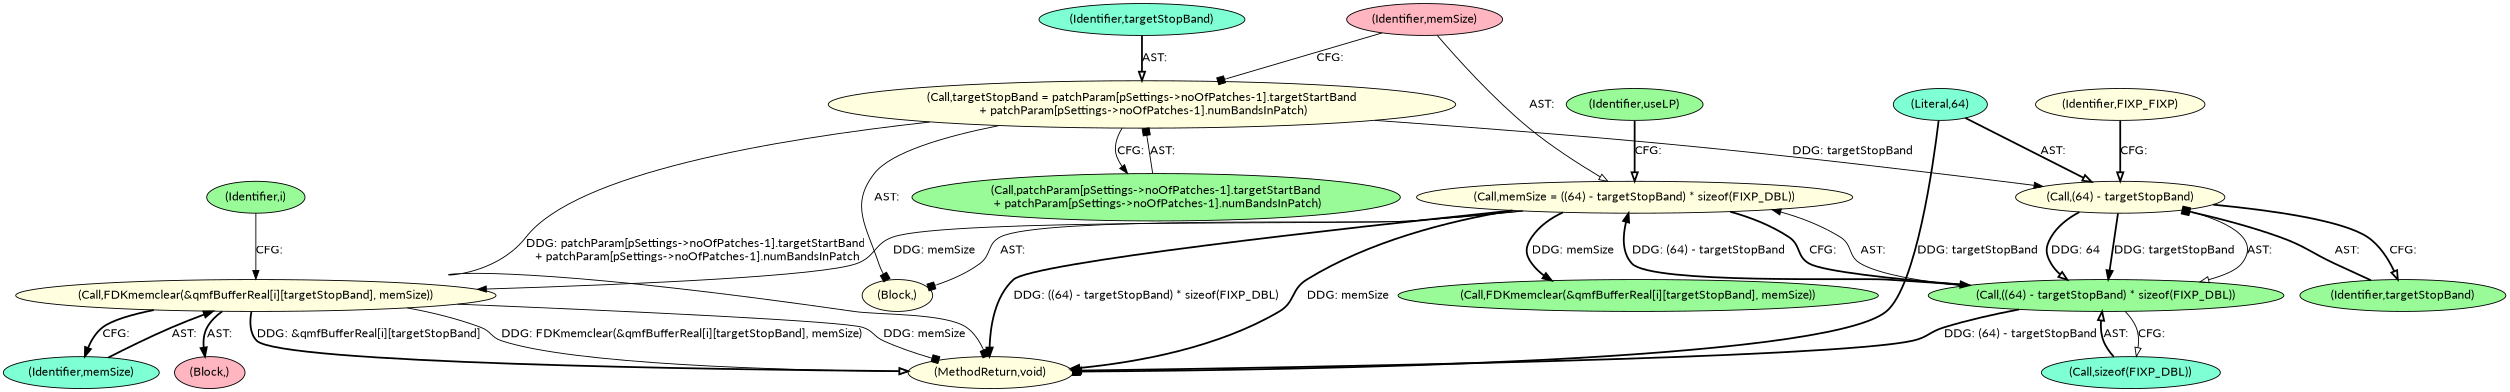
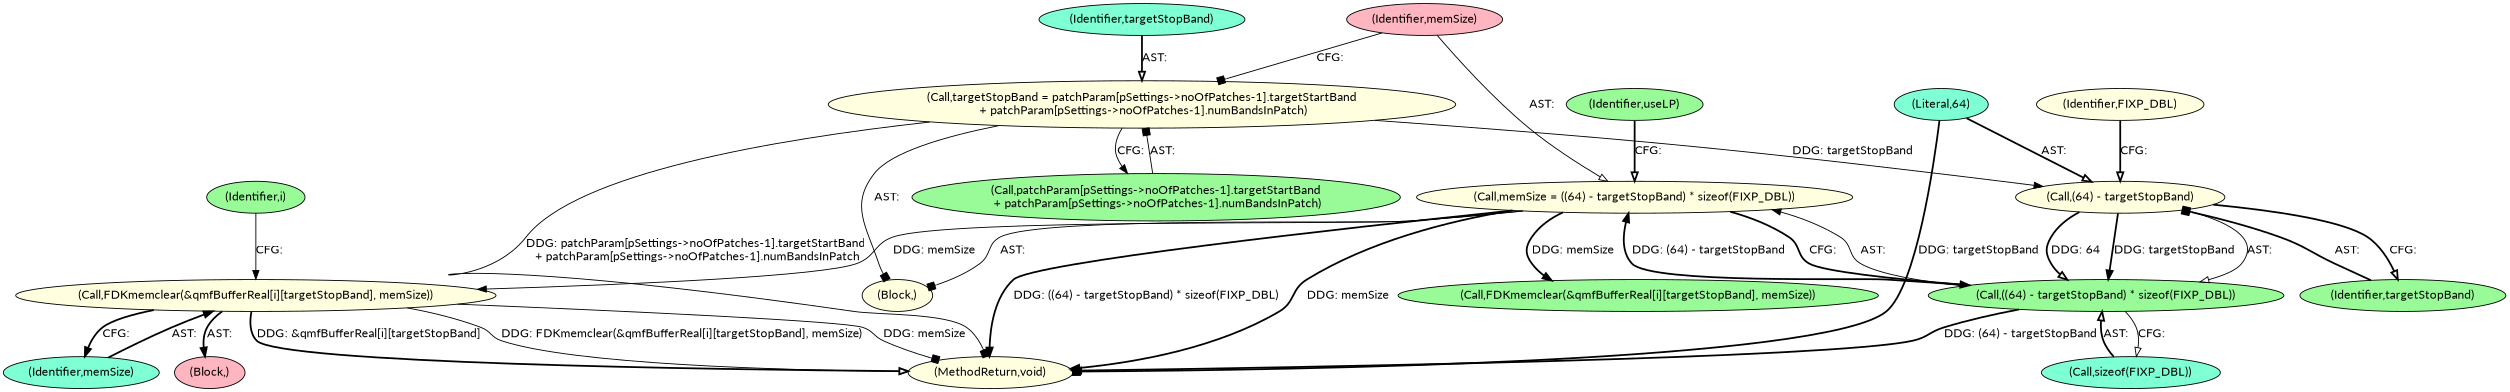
node "(Identifier,FIXP_FIXP)": label "(Identifier,FIXP_FIXP)" -> "(Identifier,FIXP_DBL)"
